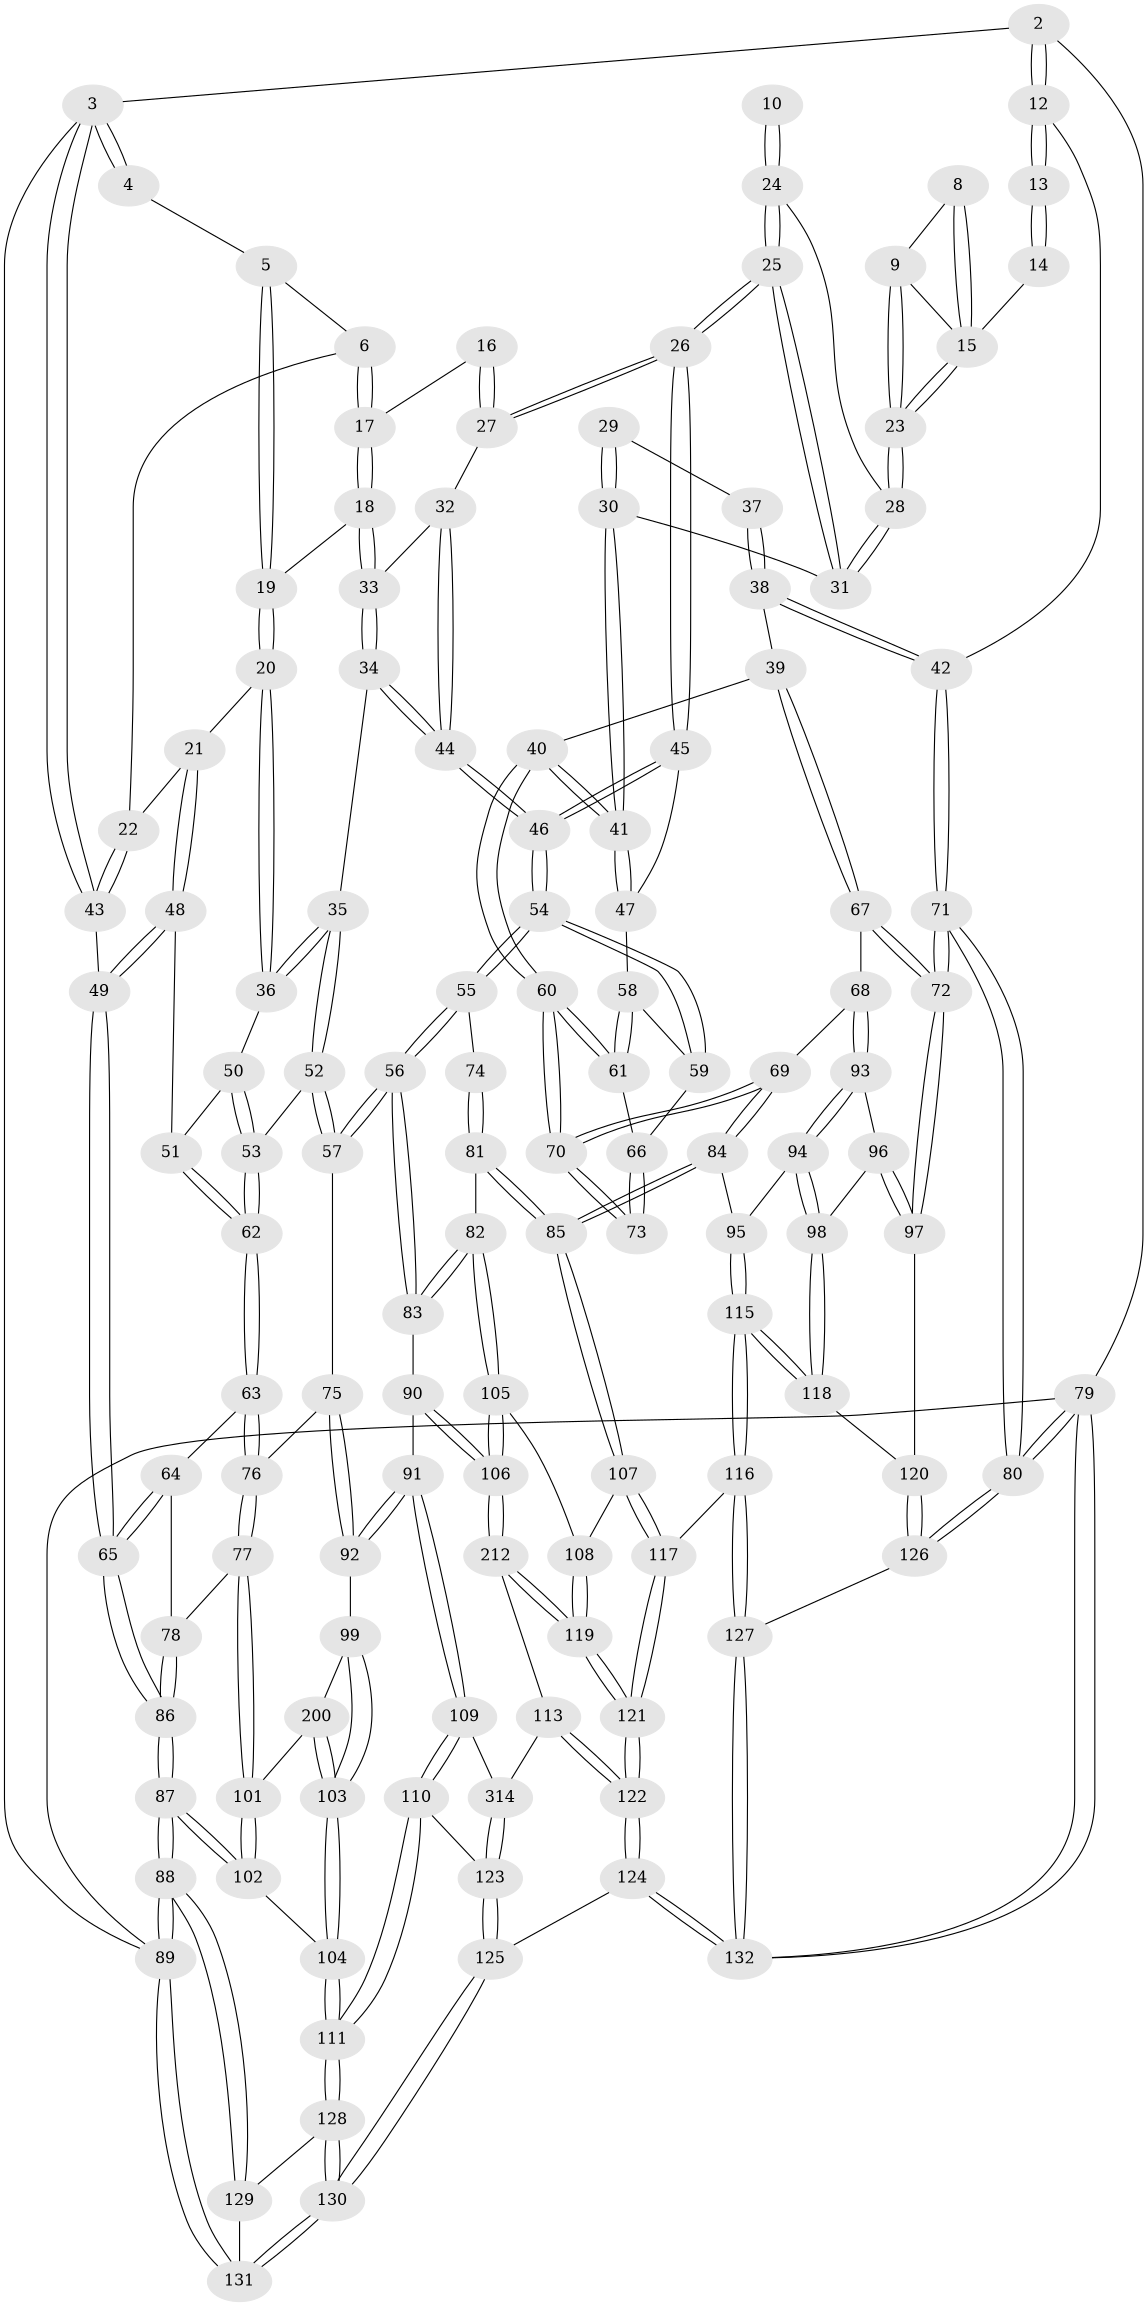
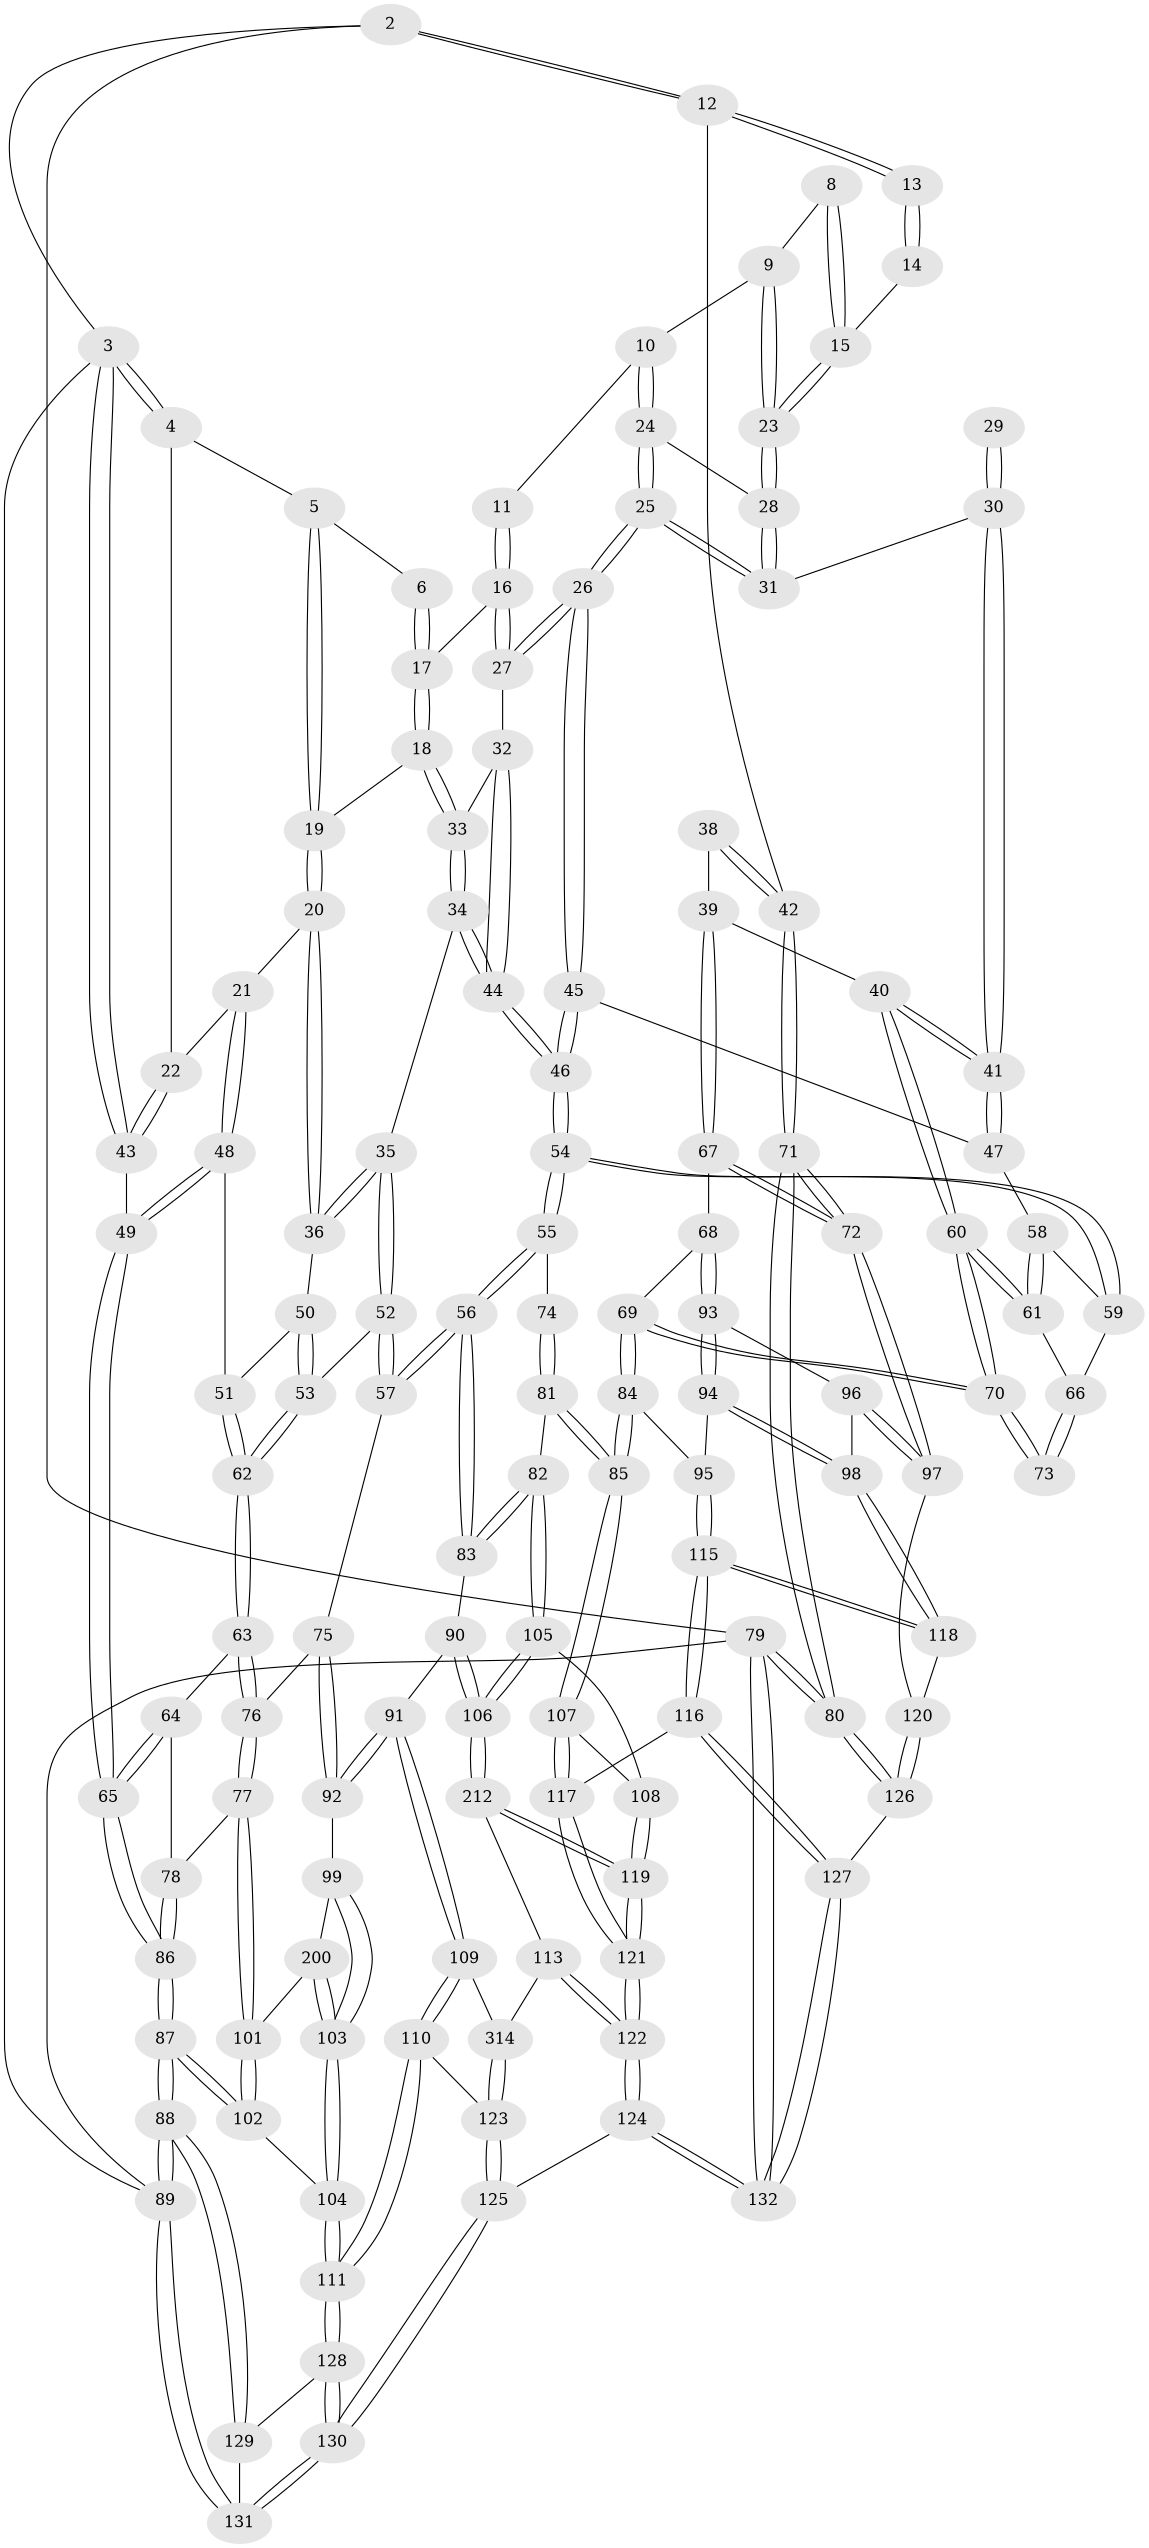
edge "9" -- "15": now "9" -- "10"
node "11": added
node "37": removed
edge "6" -- "22": now "4" -- "22"
